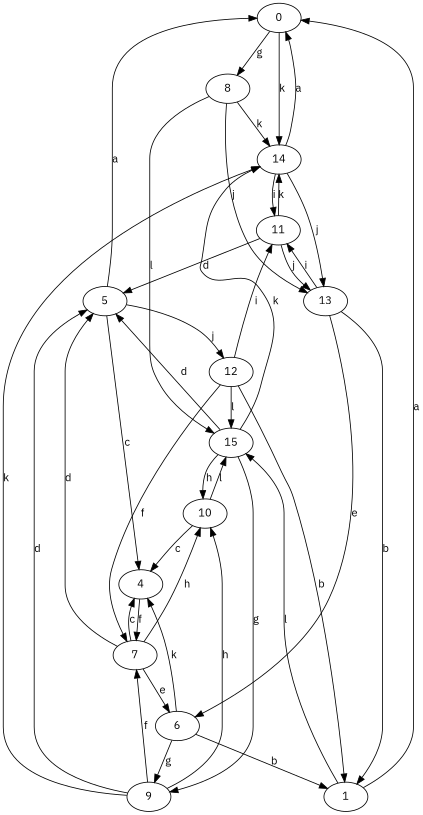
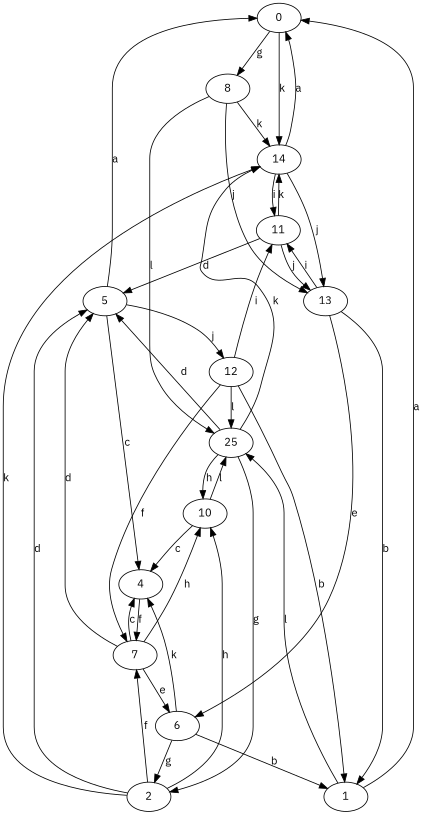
node "15": label "15" -> "25"
node "9": label "9" -> "2"
